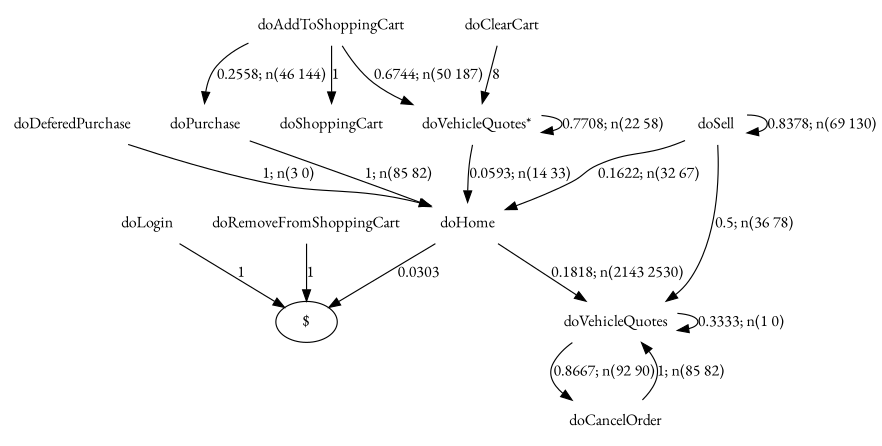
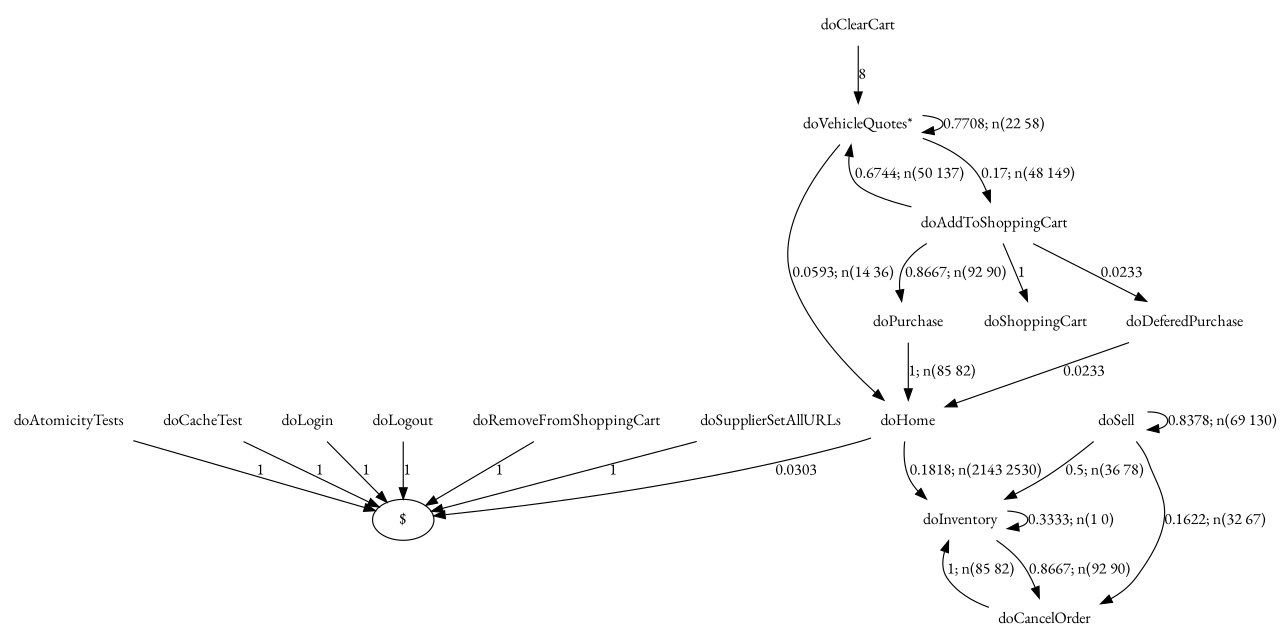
edge "doAddToShoppingCart" -> "doPurchase": label "0.2558; n(46 144)" -> "0.8667; n(92 90)"
edge "doAddToShoppingCart" -> "doVehicleQuotes*": label "0.6744; n(50 187)" -> "0.6744; n(50 137)"
edge "doVehicleQuotes*" -> "doAddToShoppingCart": added, label "0.17; n(48 149)"
edge "doSell" -> "doHome": now "doSell" -> "doCancelOrder"
edge "doDeferedPurchase" -> "doHome": label "1; n(3 0)" -> "0.0233"
edge "doVehicleQuotes*" -> "doHome": label "0.0593; n(14 33)" -> "0.0593; n(14 36)"
edge "doAddToShoppingCart" -> "doDeferedPurchase": added, label "0.0233"
node "doVehicleQuotes": label "doVehicleQuotes" -> "doInventory"
node "doAtomicityTests": added
node "doCacheTest": added
node "doLogout": added
node "doSupplierSetAllURLs": added
